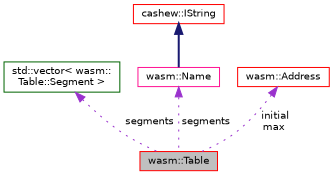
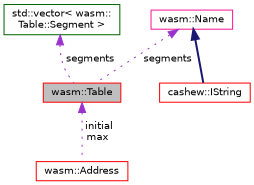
edge "wasm::Name" -> "cashew::IString": reversed
edge "wasm::Table" -> "wasm::Address": reversed
